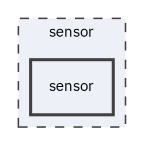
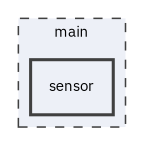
cluster "sensor": label "sensor" -> "main"
